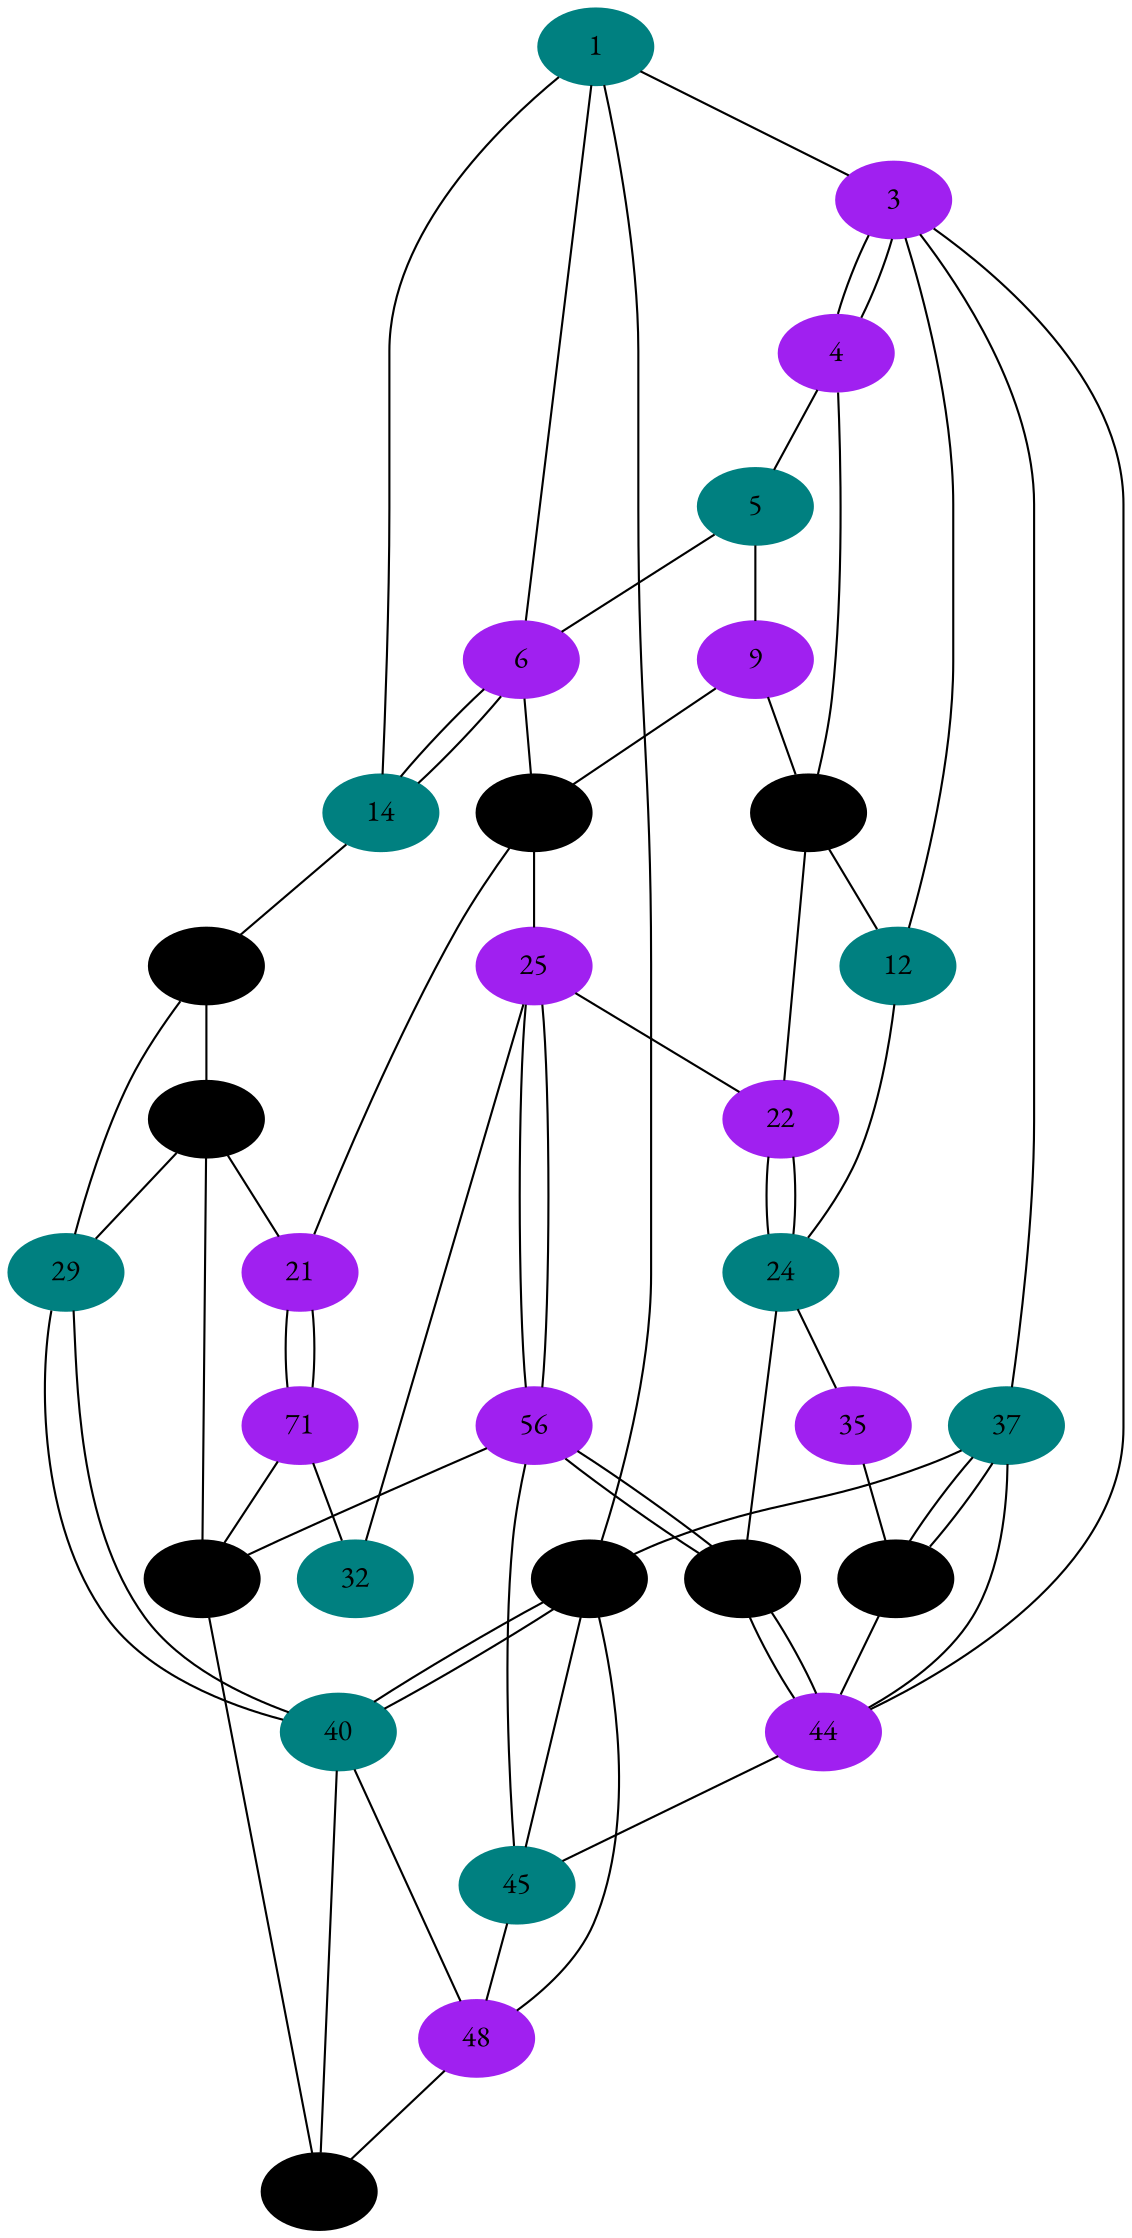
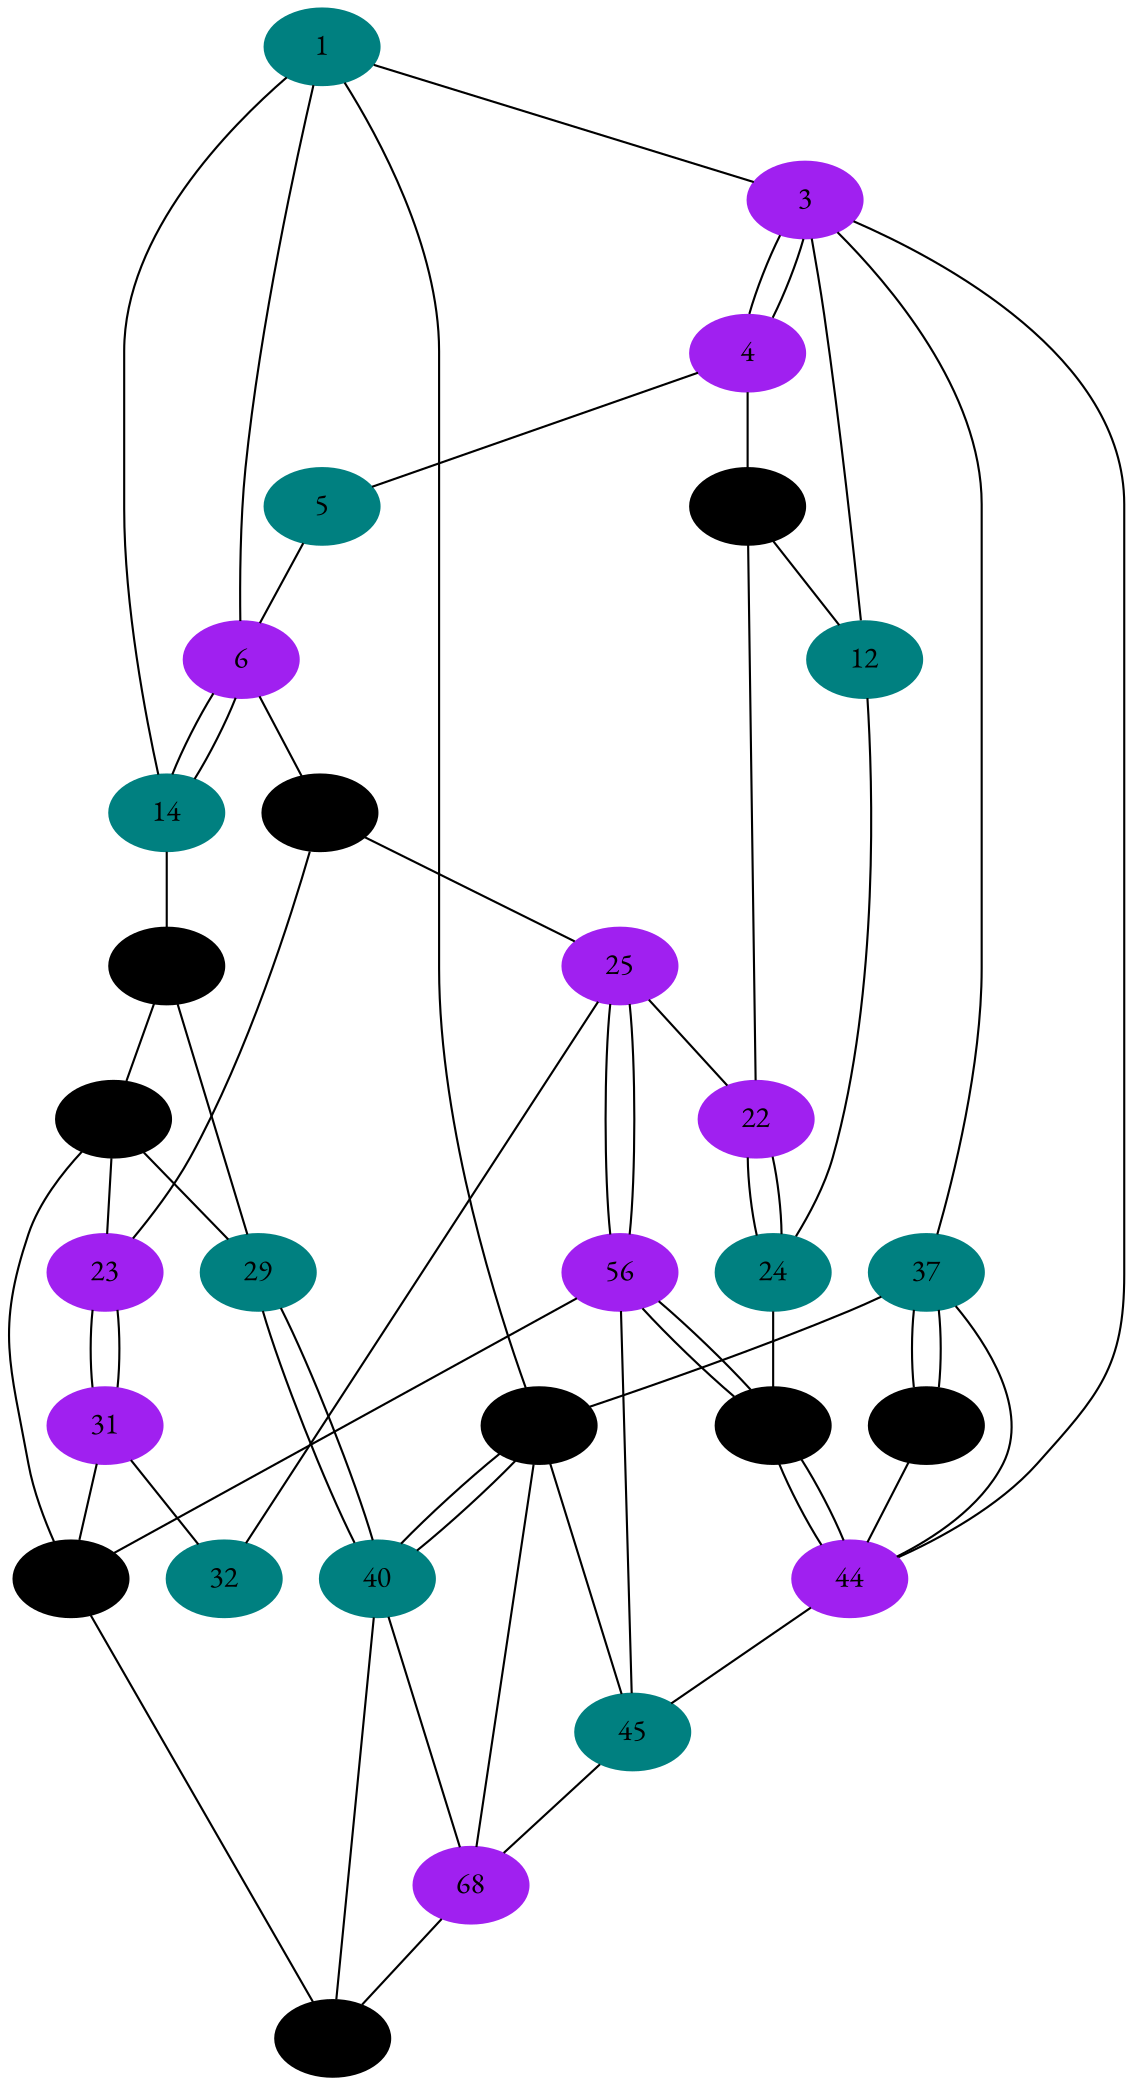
node "9": removed
node "21": label "21" -> "23"
node "71": label "71" -> "31"
node "35": removed
node "48": label "48" -> "68"
